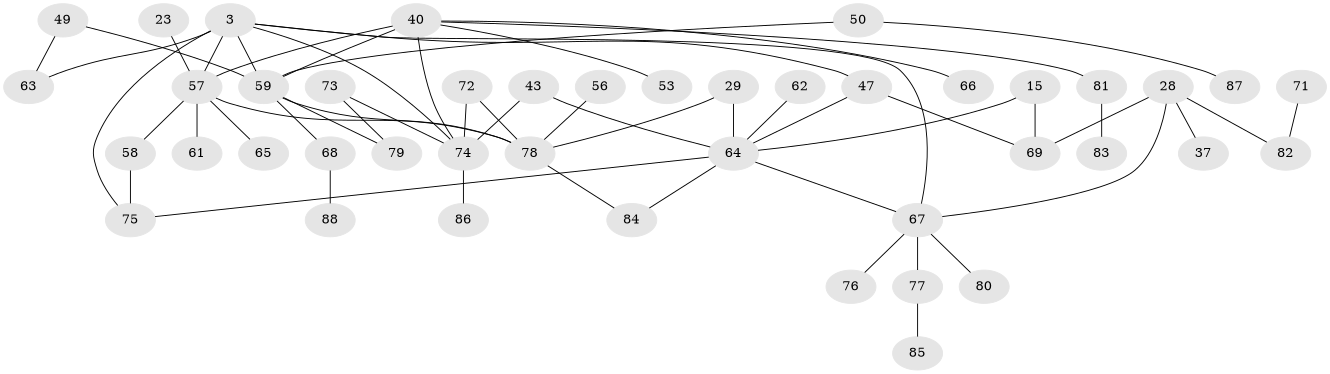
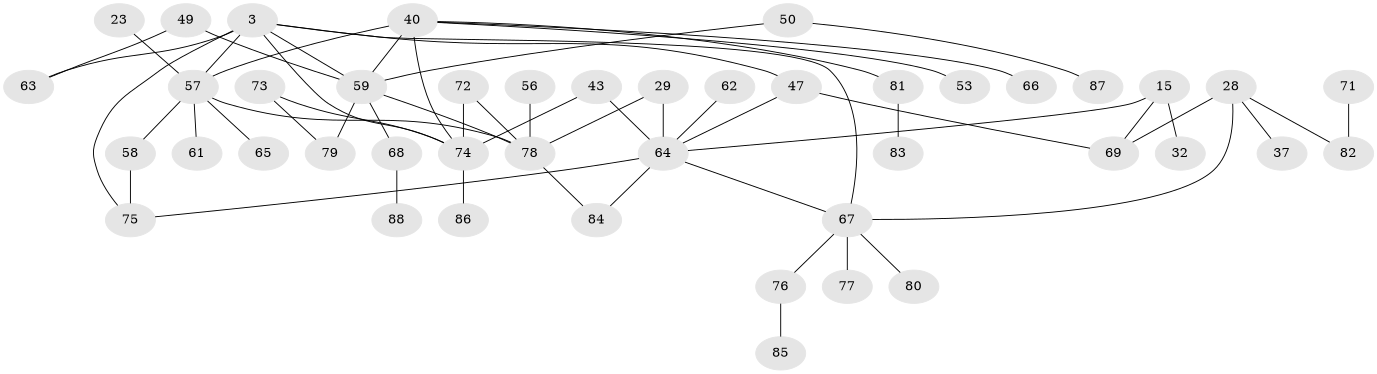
node "32": added
edge "77" -- "85": now "76" -- "85"
